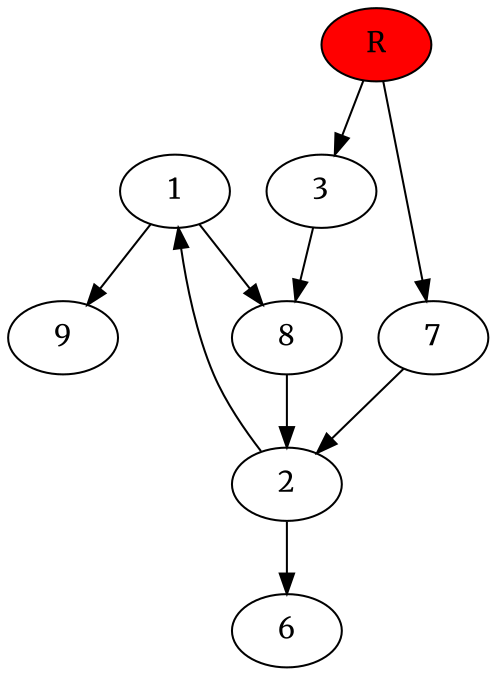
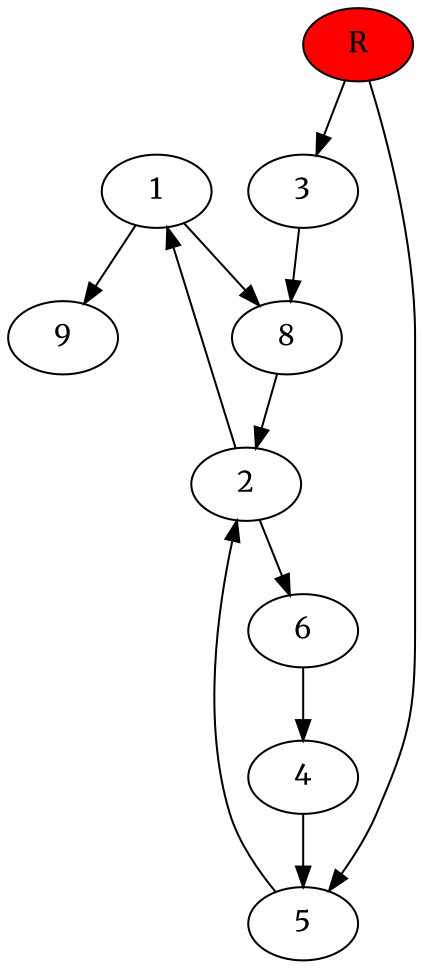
node "7": label "7" -> "5"
node "4": added
